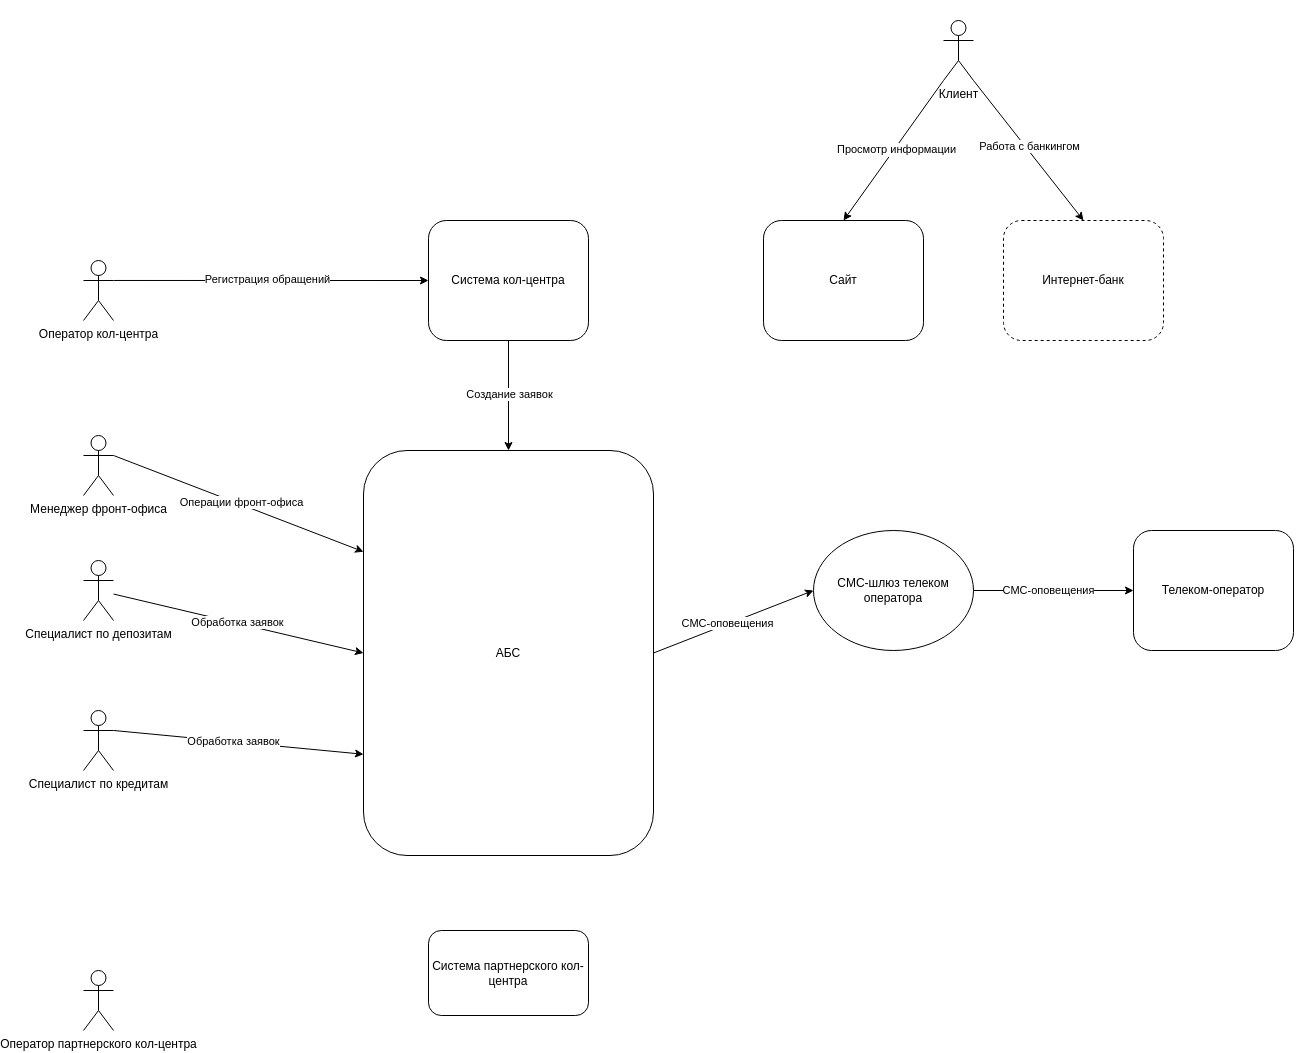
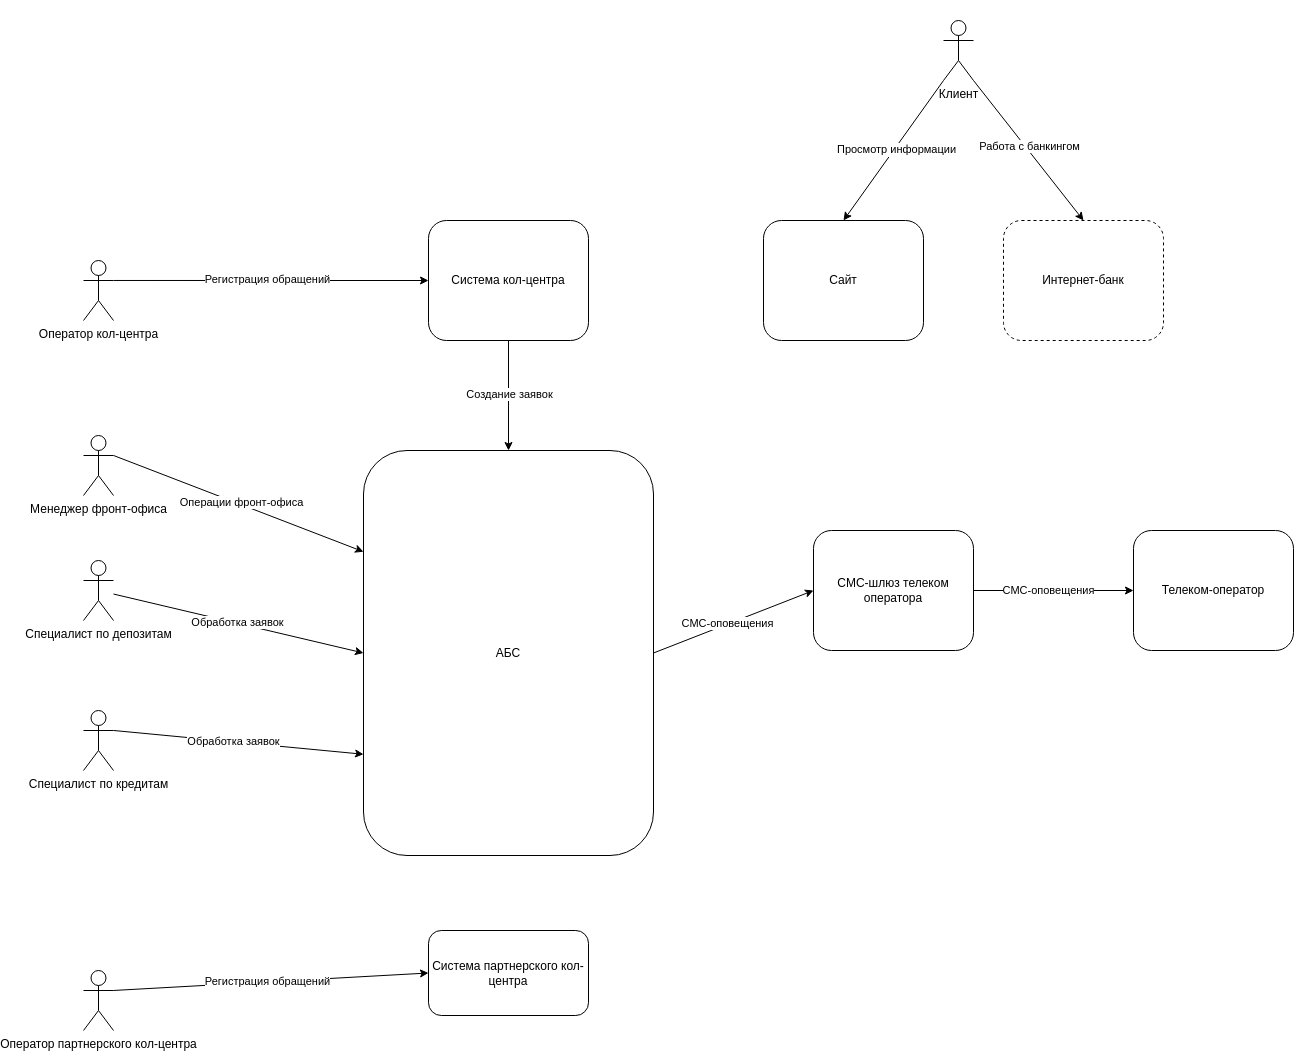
node "СМС-шлюз телеком оператора": shape ellipse -> rounded rectangle
edge "Оператор партнерского кол-центра" -> "Система партнерского кол-центра": added, label "Регистрация обращений"
